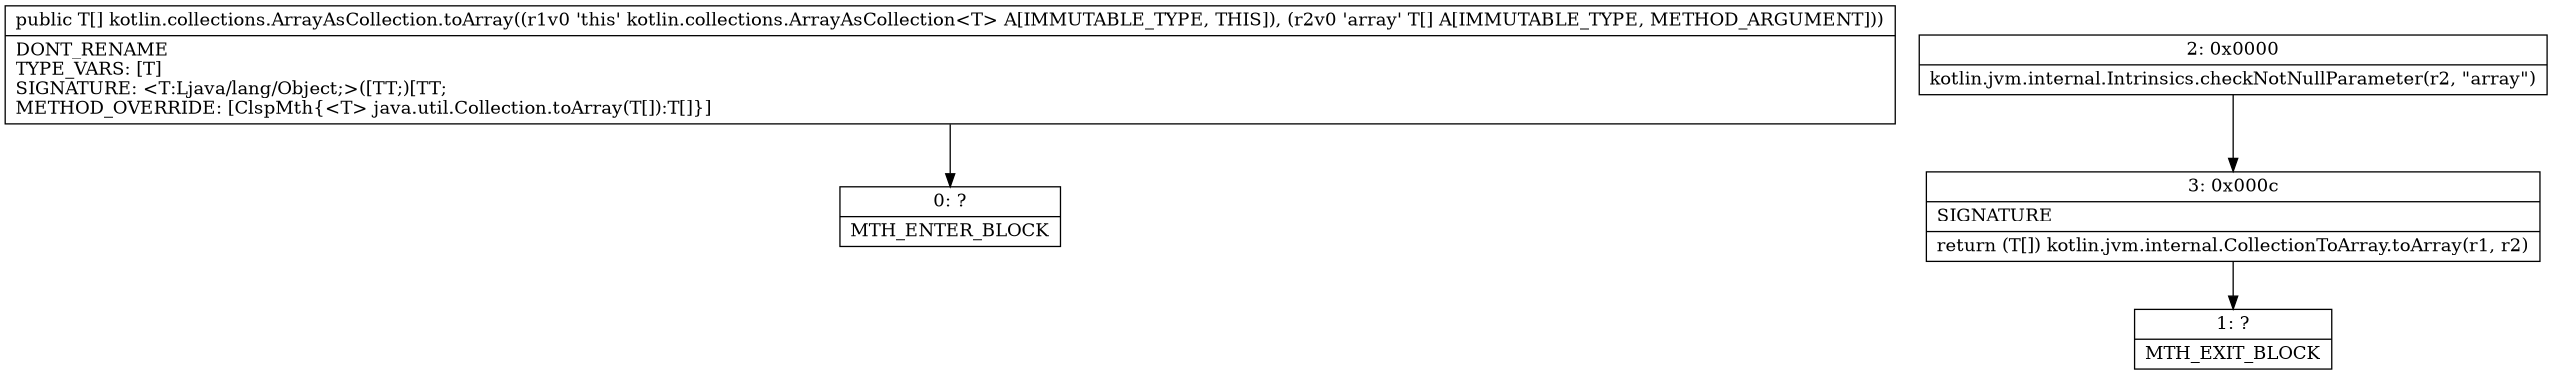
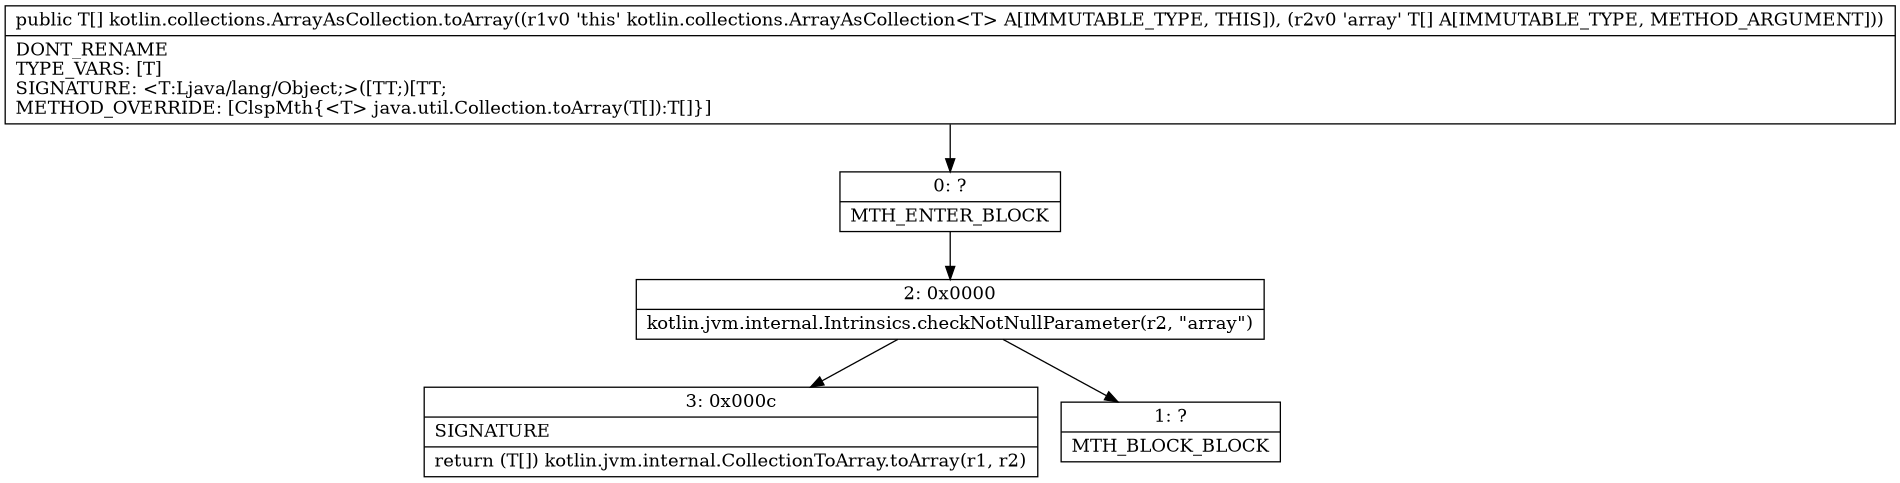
edge "0: ?" -> "2: 0x0000": added
edge "3: 0x000c" -> "1: ?": now "2: 0x0000" -> "1: ?"
node "1: ?": text "MTH_EXIT_BLOCK" -> "MTH_BLOCK_BLOCK"
